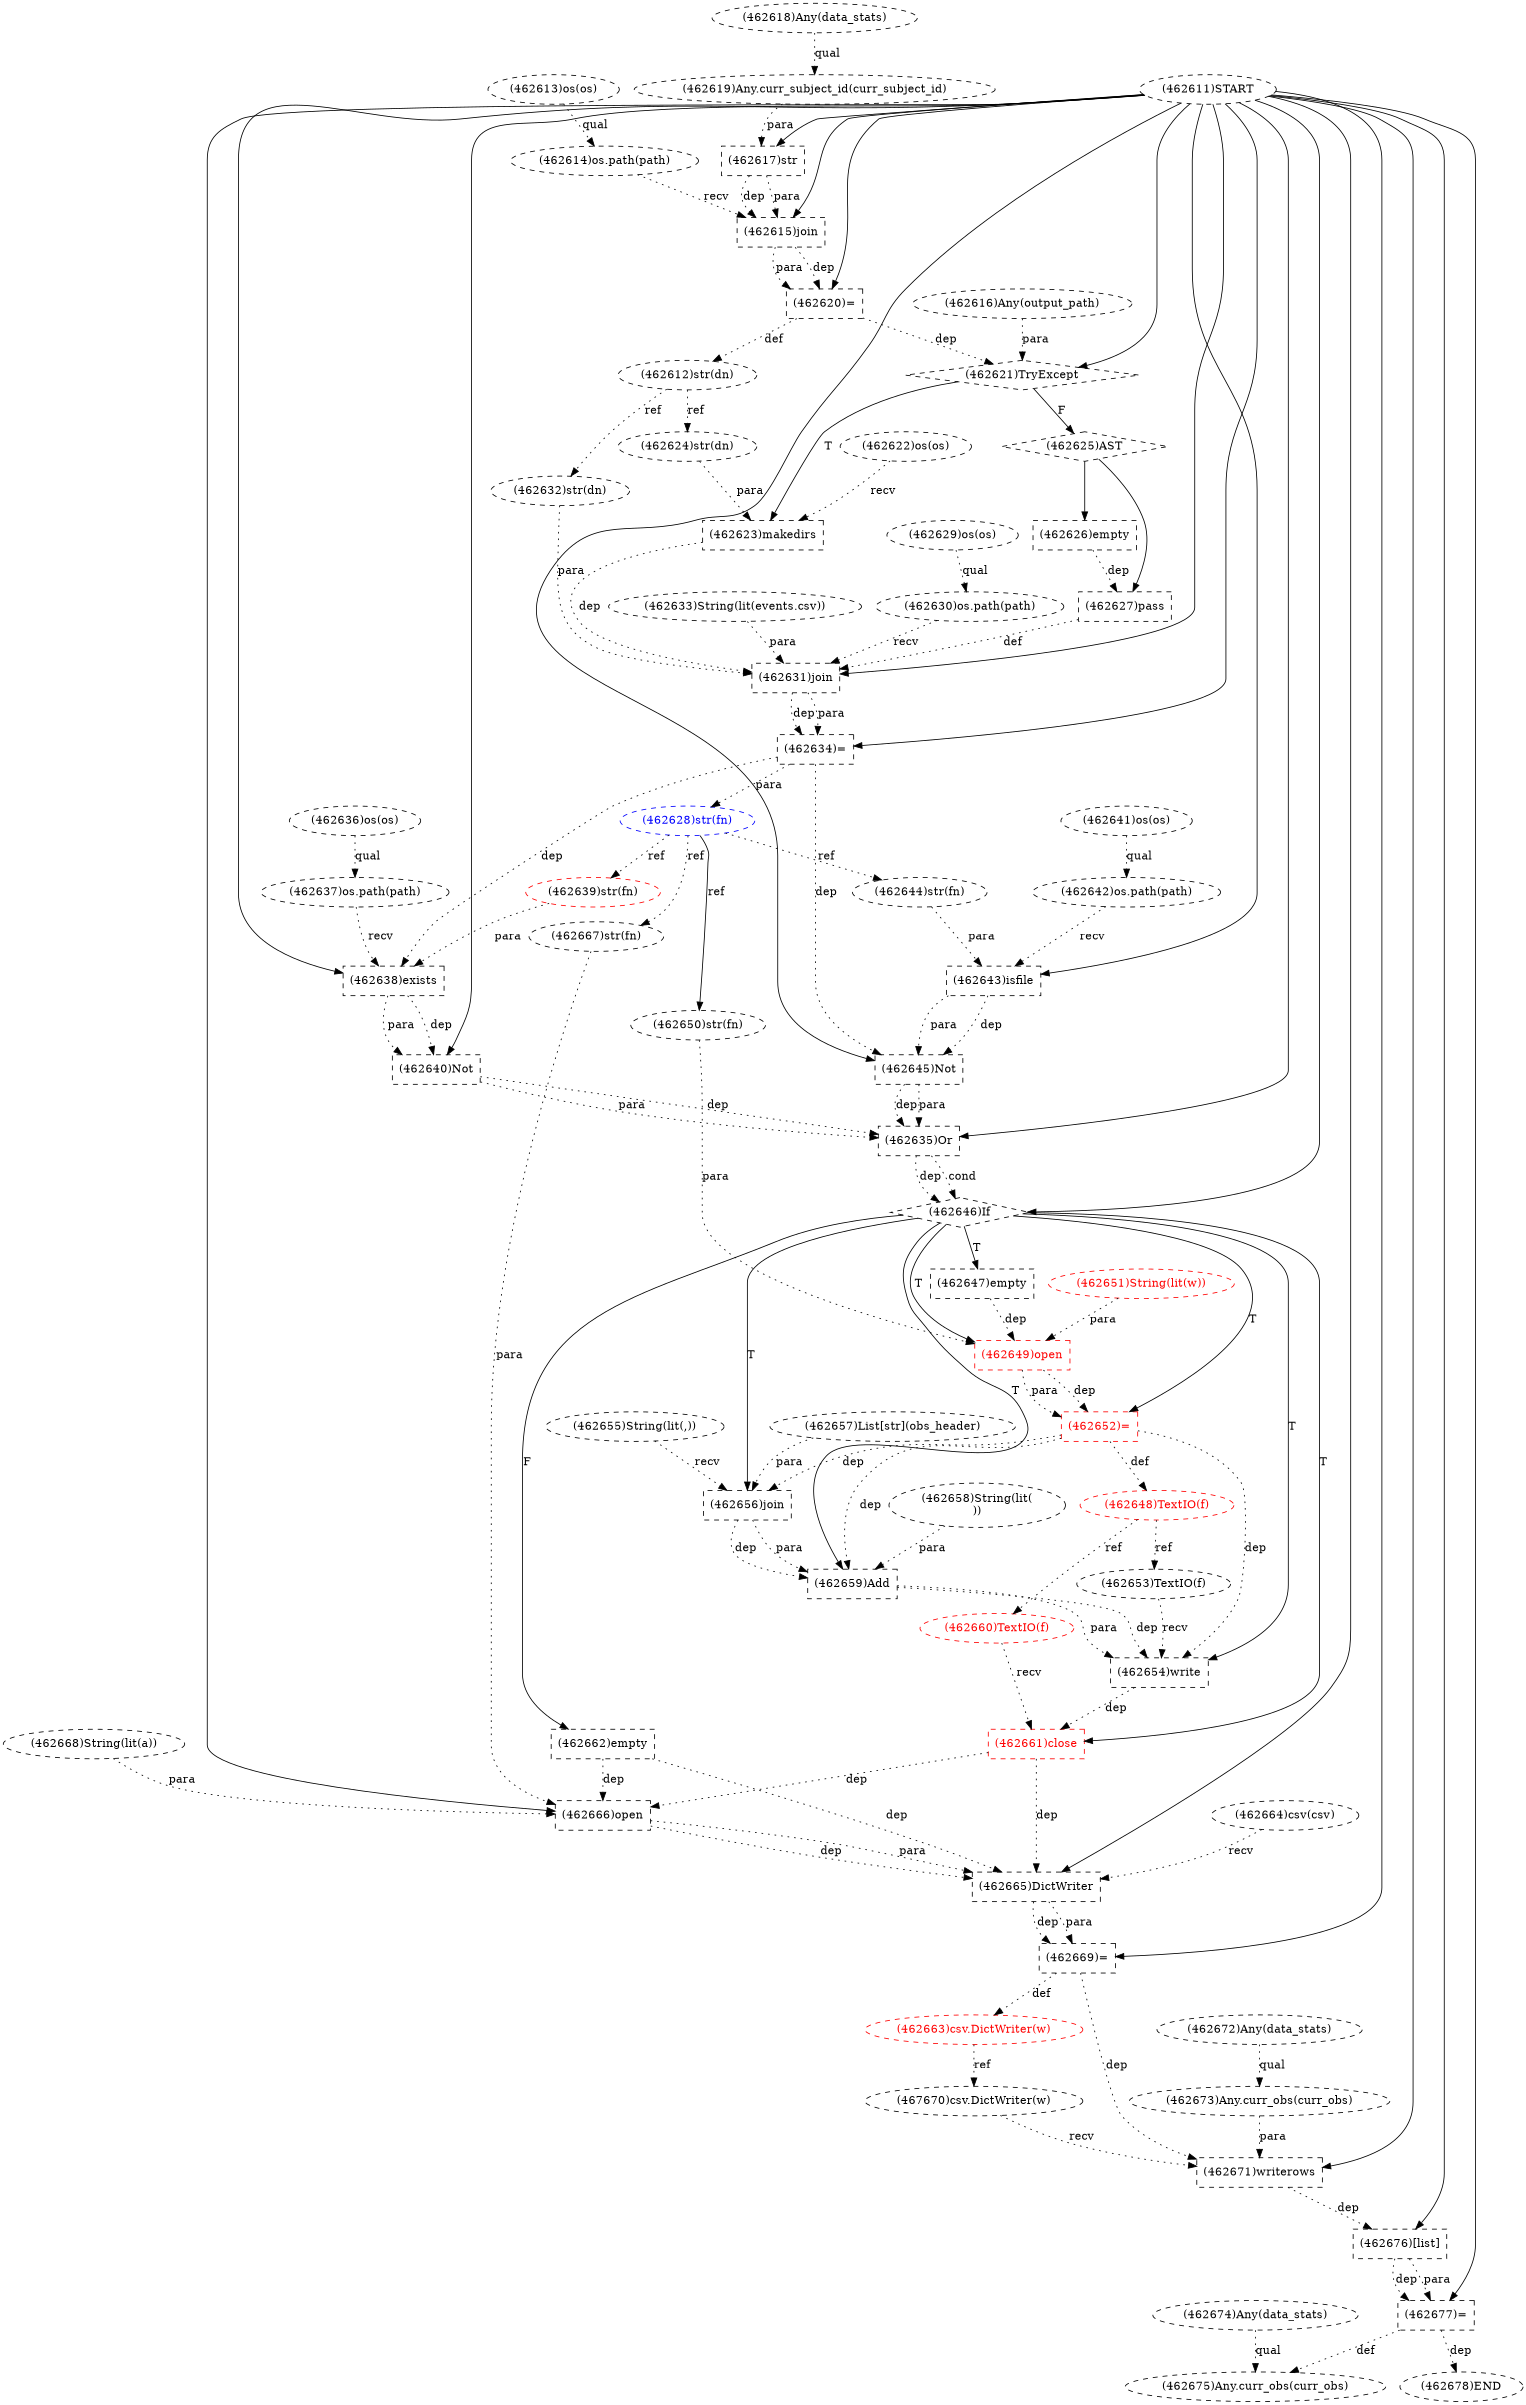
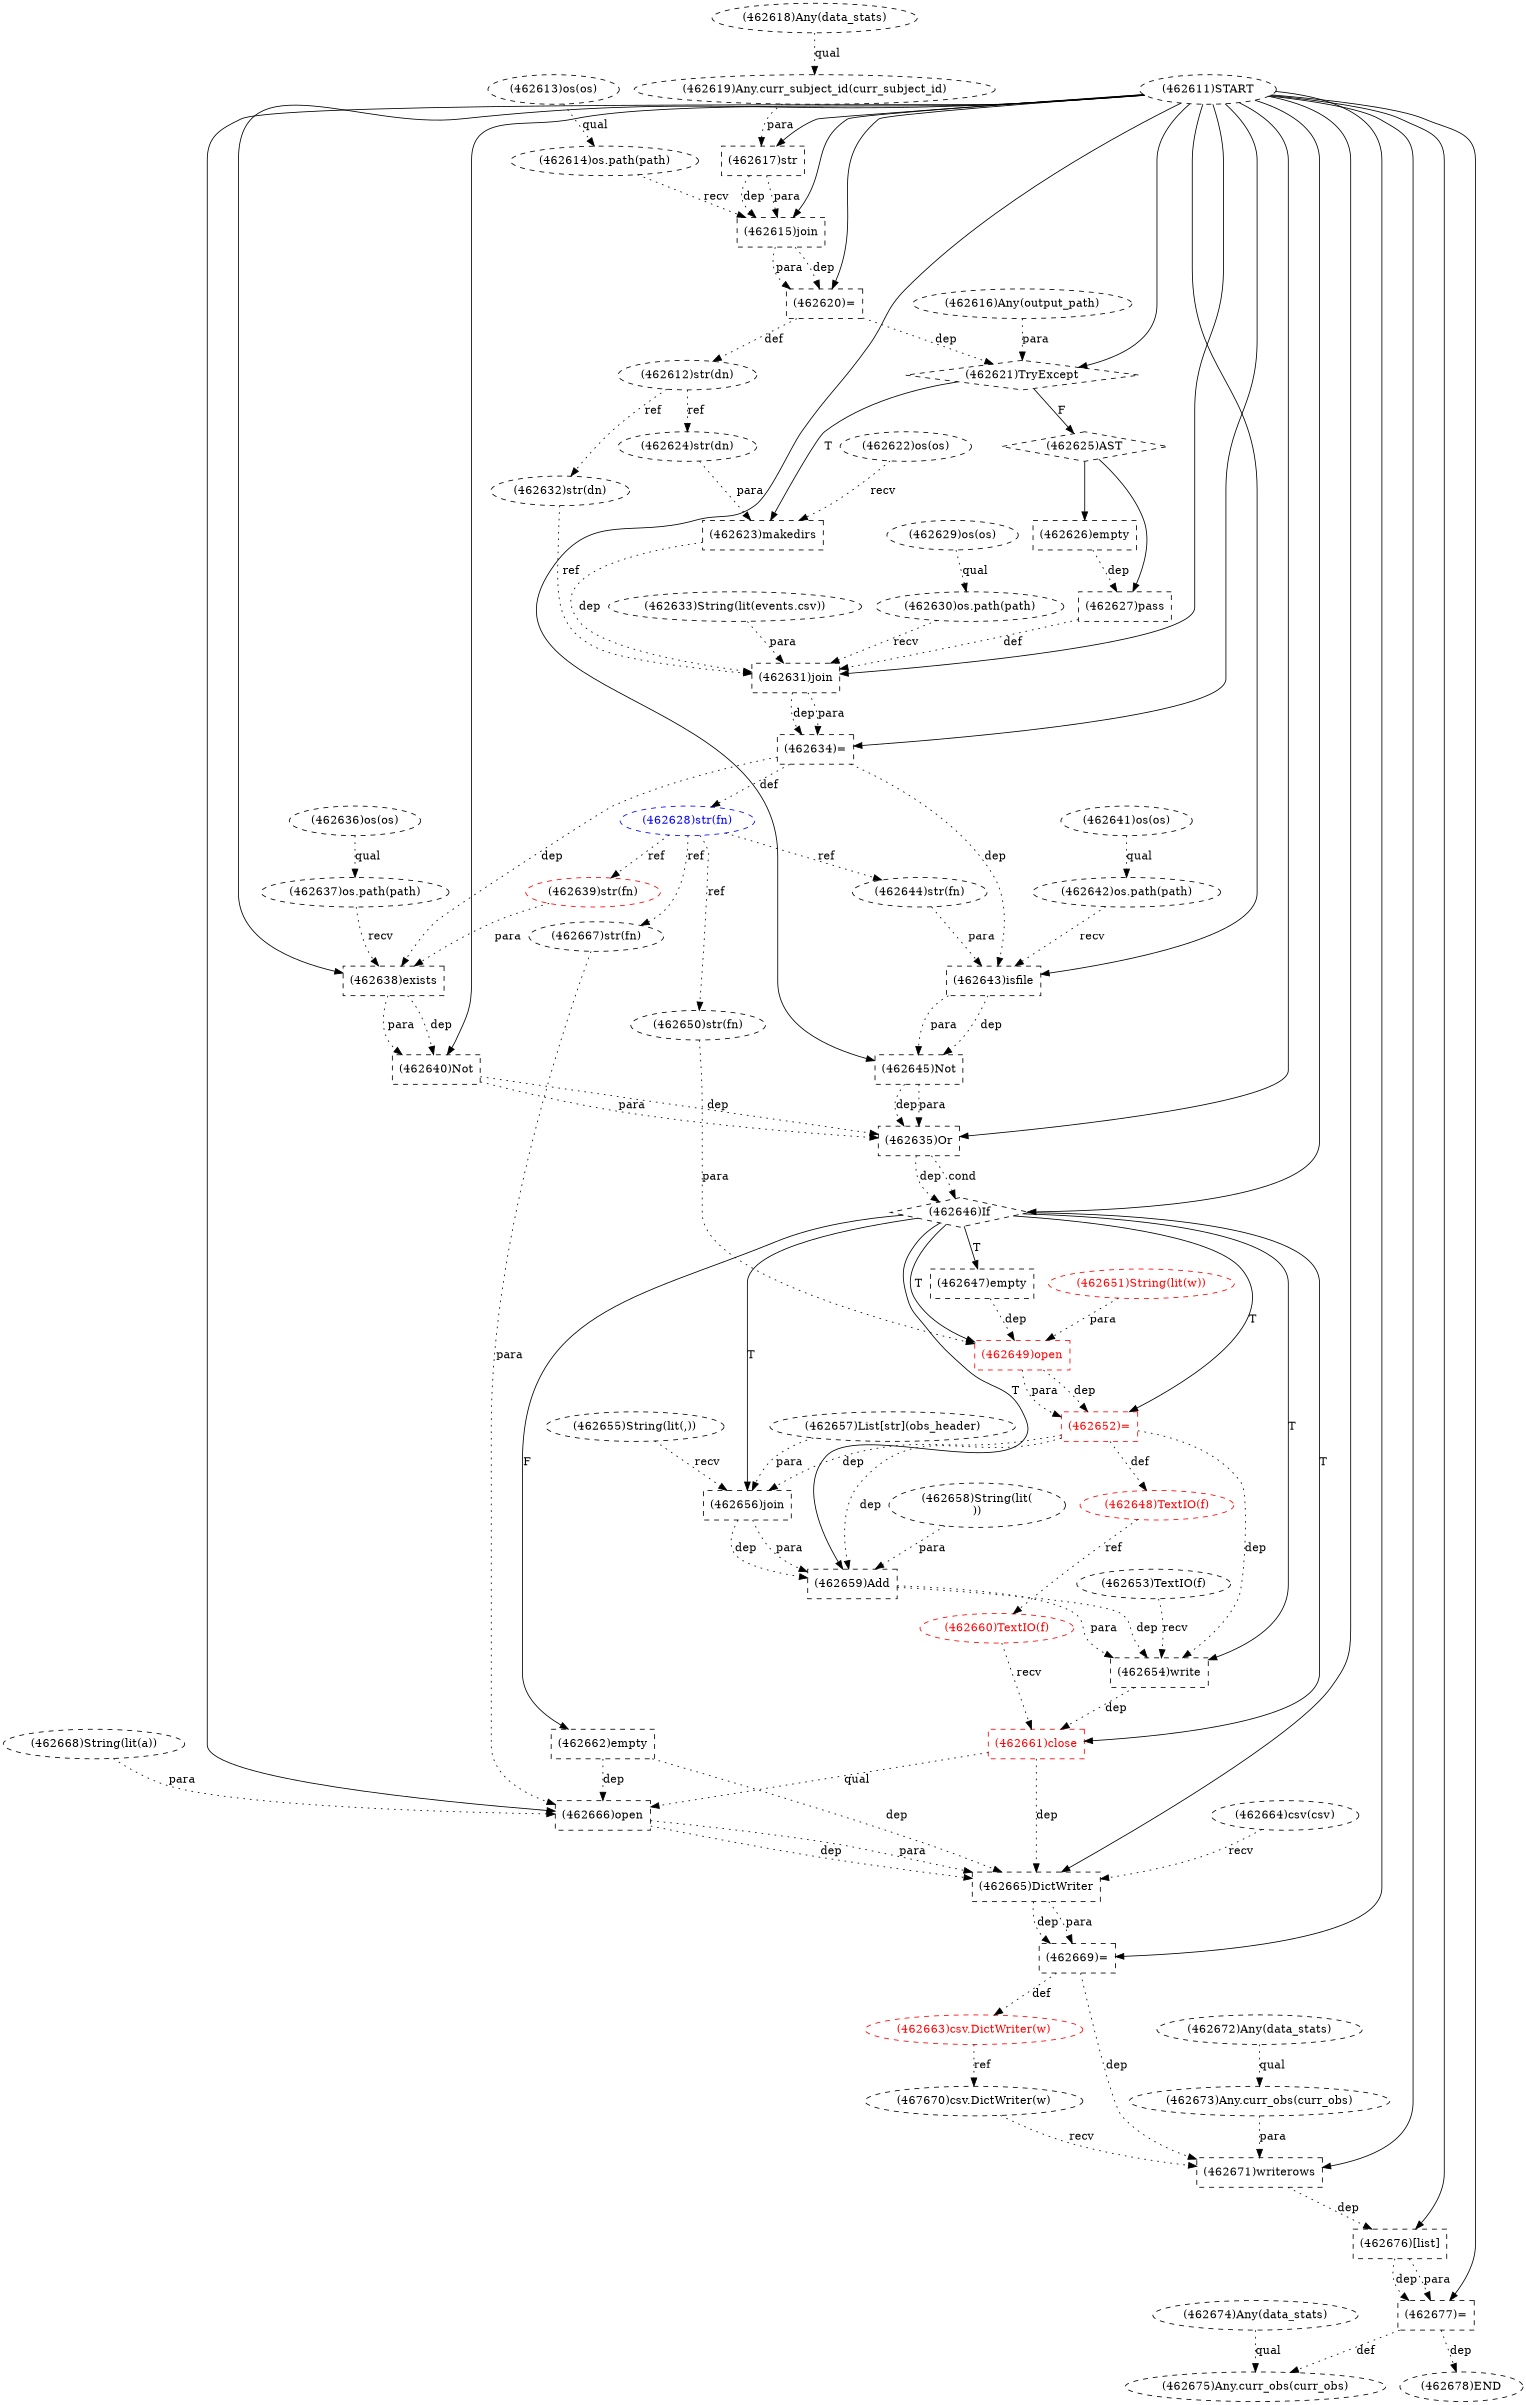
edge "(462632)str(dn)" -> "(462631)join": label "para" -> "ref"
edge "(462634)=" -> "(462628)str(fn)": label "para" -> "def"
edge "(462628)str(fn)" -> "(462650)str(fn)": style solid -> dotted
edge "(462634)=" -> "(462645)Not": now "(462634)=" -> "(462643)isfile"
edge "(462648)TextIO(f)" -> "(462653)TextIO(f)": removed, label "ref"
edge "(462661)close" -> "(462666)open": label "dep" -> "qual"
